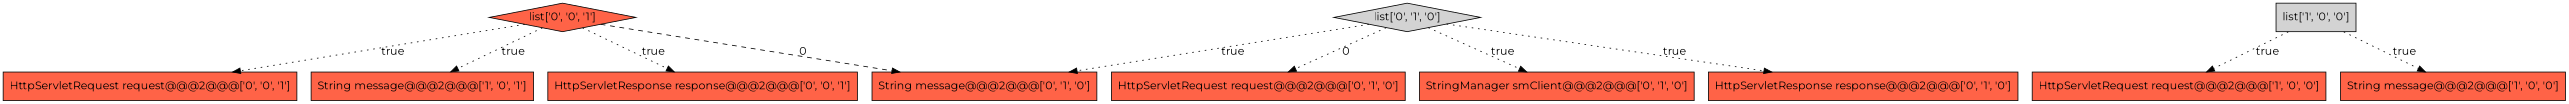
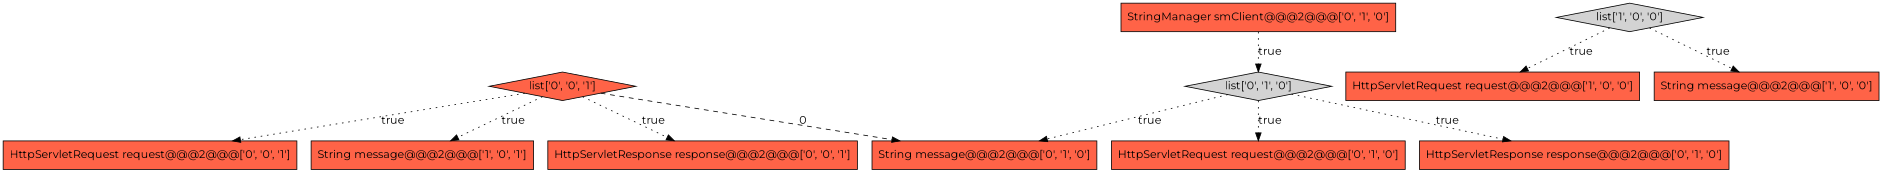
node "list['1', '0', '0']": shape box -> diamond
edge "list['0', '1', '0']" -> "StringManager smClient@@@2@@@['0', '1', '0']": reversed
edge "list['0', '1', '0']" -> "HttpServletRequest request@@@2@@@['0', '1', '0']": label "0" -> "true"
